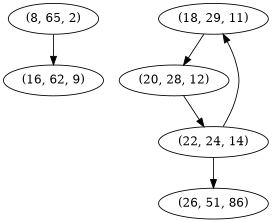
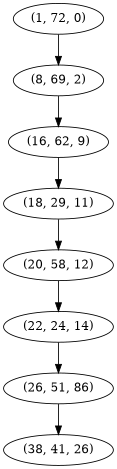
node "(8, 65, 2)": label "(8, 65, 2)" -> "(8, 69, 2)"
node "(1, 72, 0)": added
node "(20, 28, 12)": label "(20, 28, 12)" -> "(20, 58, 12)"
edge "(22, 24, 14)" -> "(18, 29, 11)": now "(16, 62, 9)" -> "(18, 29, 11)"
node "(38, 41, 26)": added
